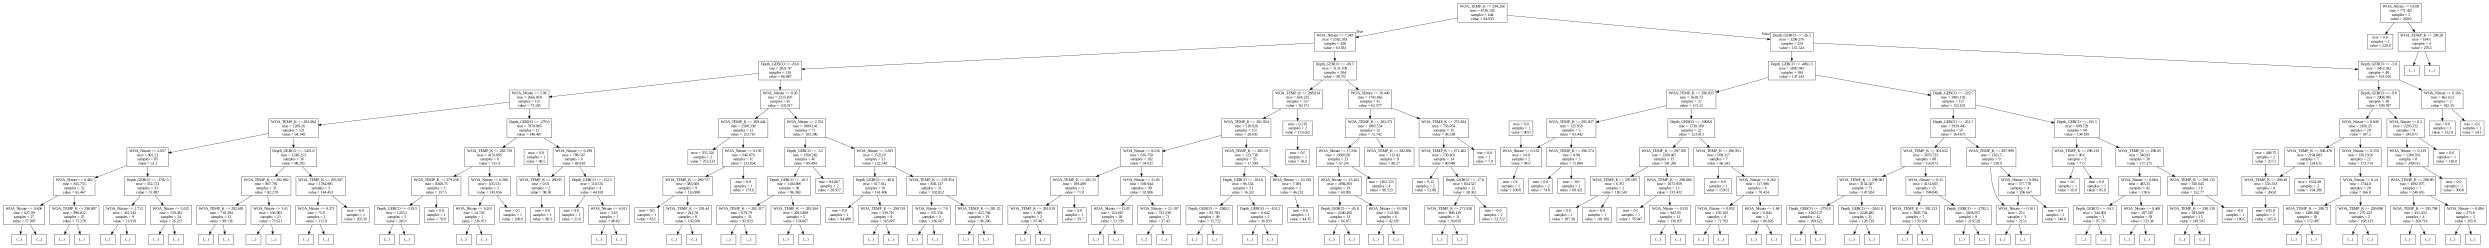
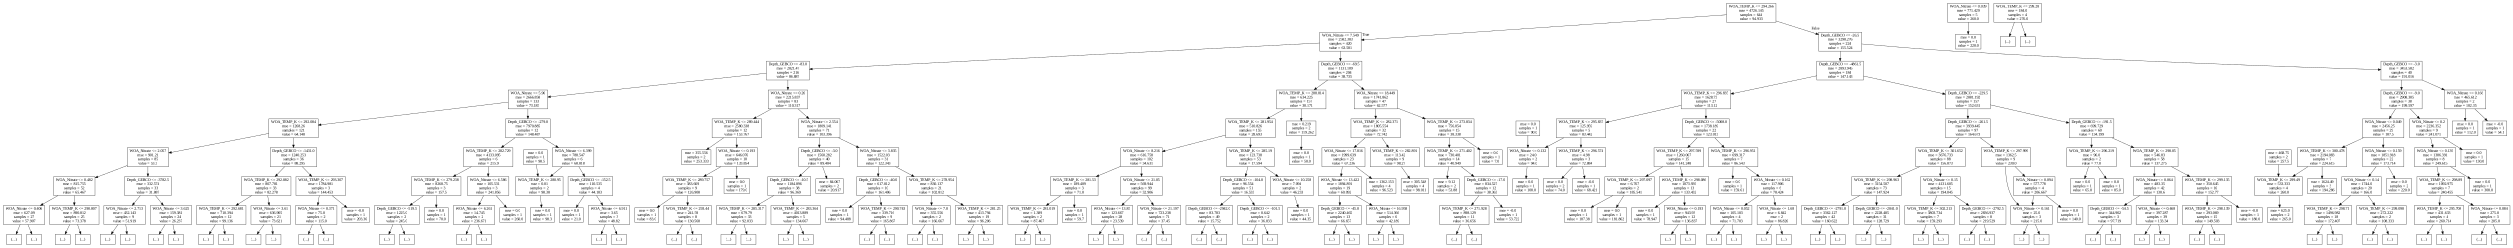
edge "WOA_Nitrate <= 0.039 mse = 771.429 samples = 5 value = 260.0" -> "WOA_TEMP_K <= 299.28 mse = 184.0 samples = 4 value = 276.0": removed
node "mse = 0.0 mse = 1 value = 7.0": label "mse = 0.0 mse = 1 value = 7.0" -> "mse = 0.0 samples = 1 value = 7.0"
node "mse = 305.548 samples = 4 value = 98.011": added
node "mse = 0.0 samples = 2 value = 220.0": added
